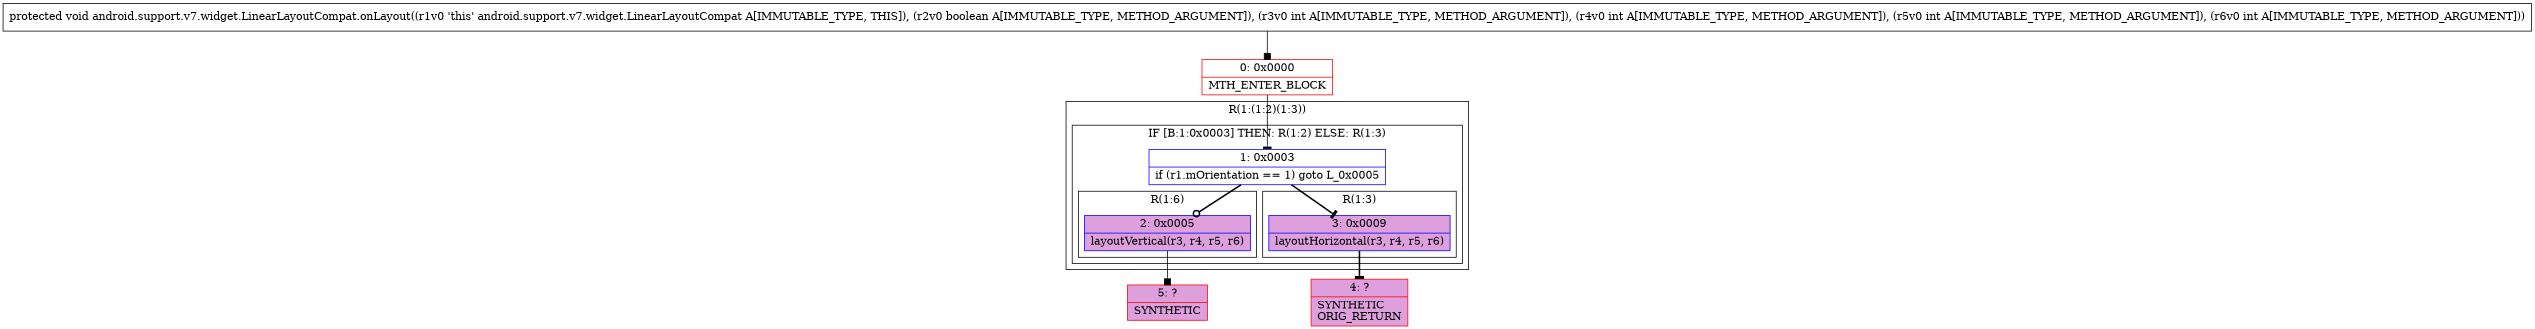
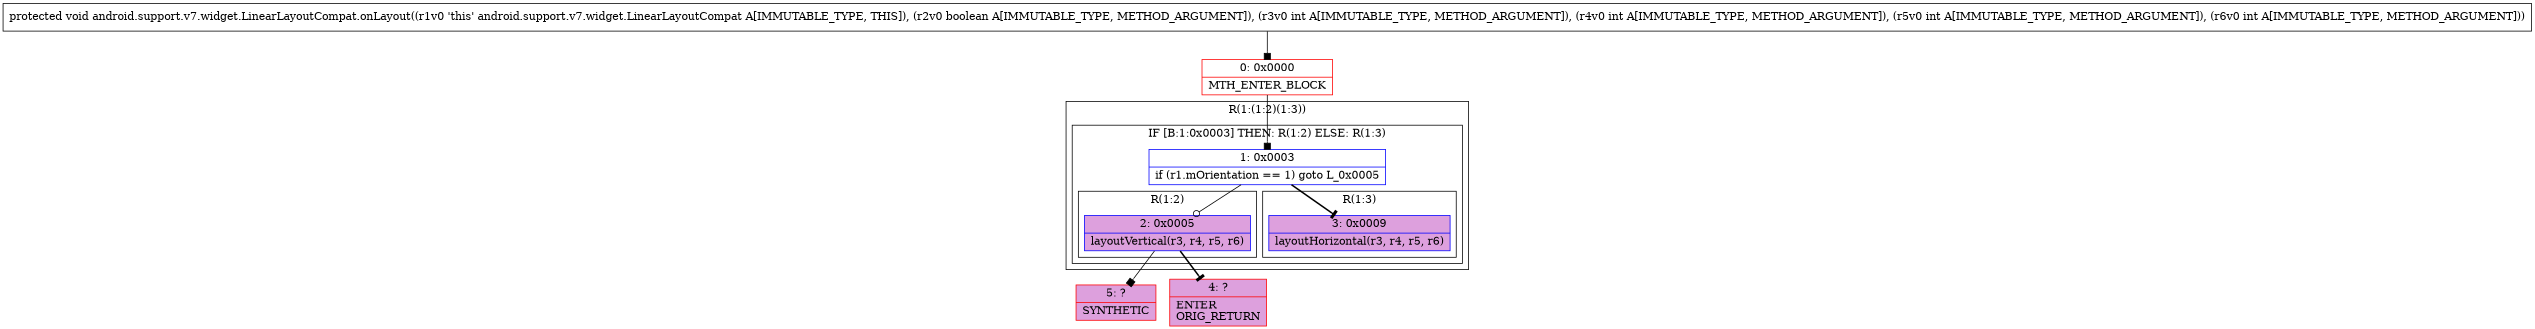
edge "0: 0x0000" -> "1: 0x0003": arrowhead tee -> box
edge "1: 0x0003" -> "2: 0x0005": style bold -> solid
cluster "R(1:6)": label "R(1:6)" -> "R(1:2)"
edge "3: 0x0009" -> "4: ?": now "2: 0x0005" -> "4: ?"
node "4: ?": text "SYNTHETIC" -> "ENTER"
